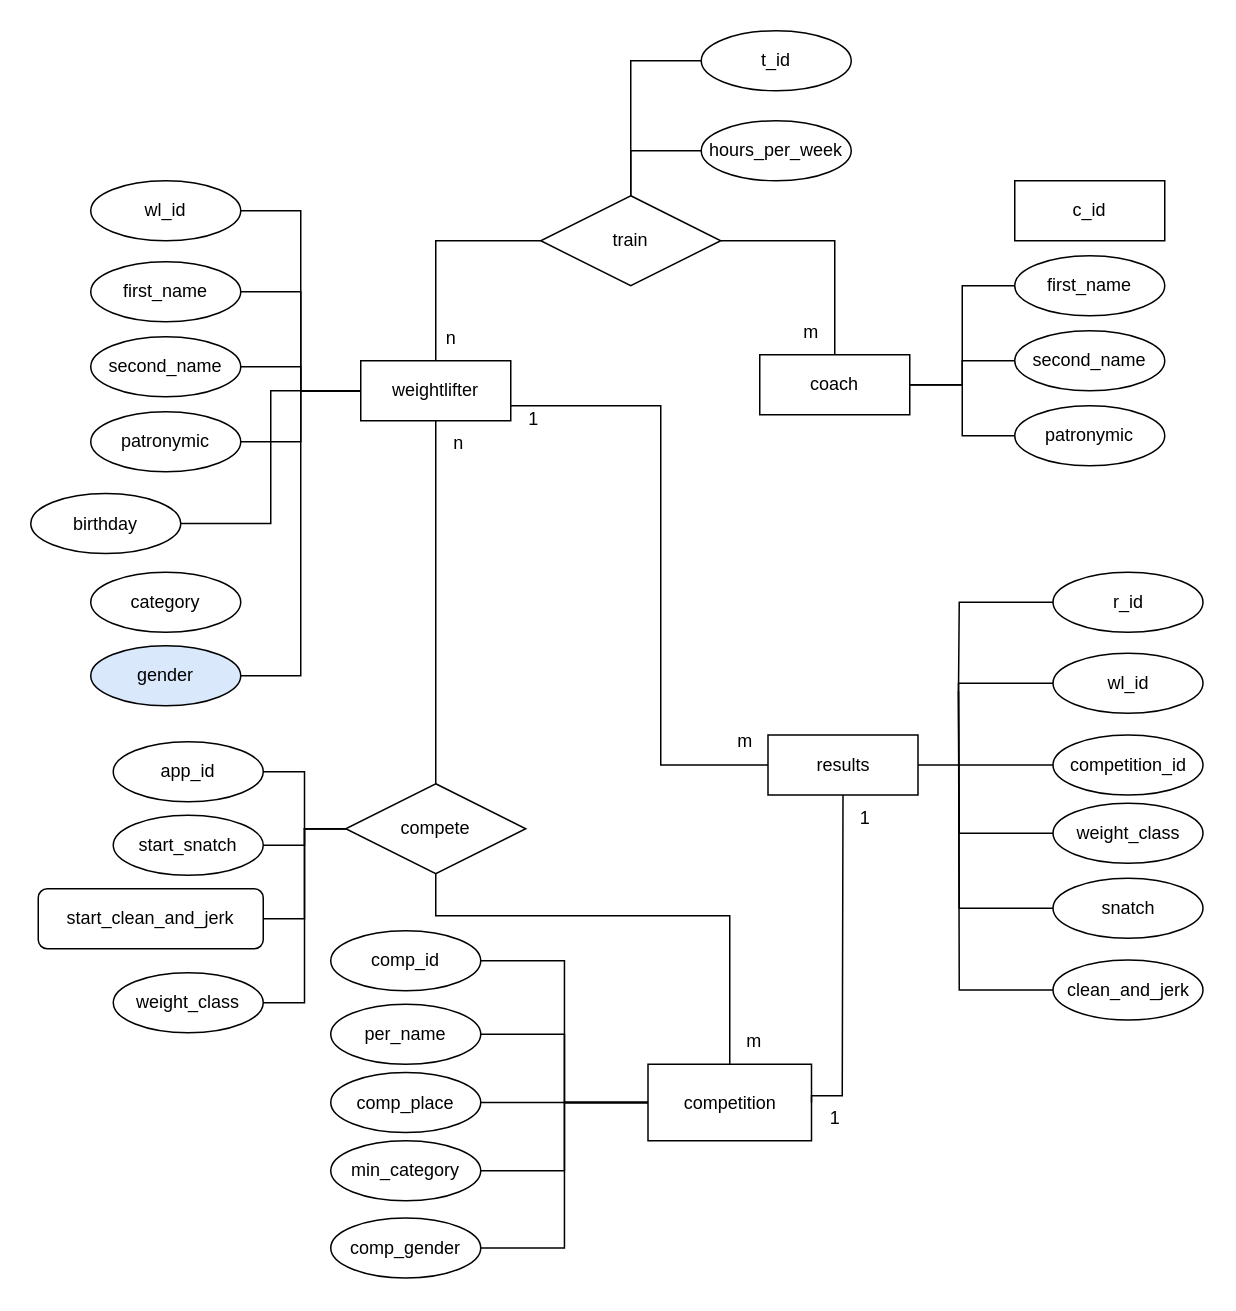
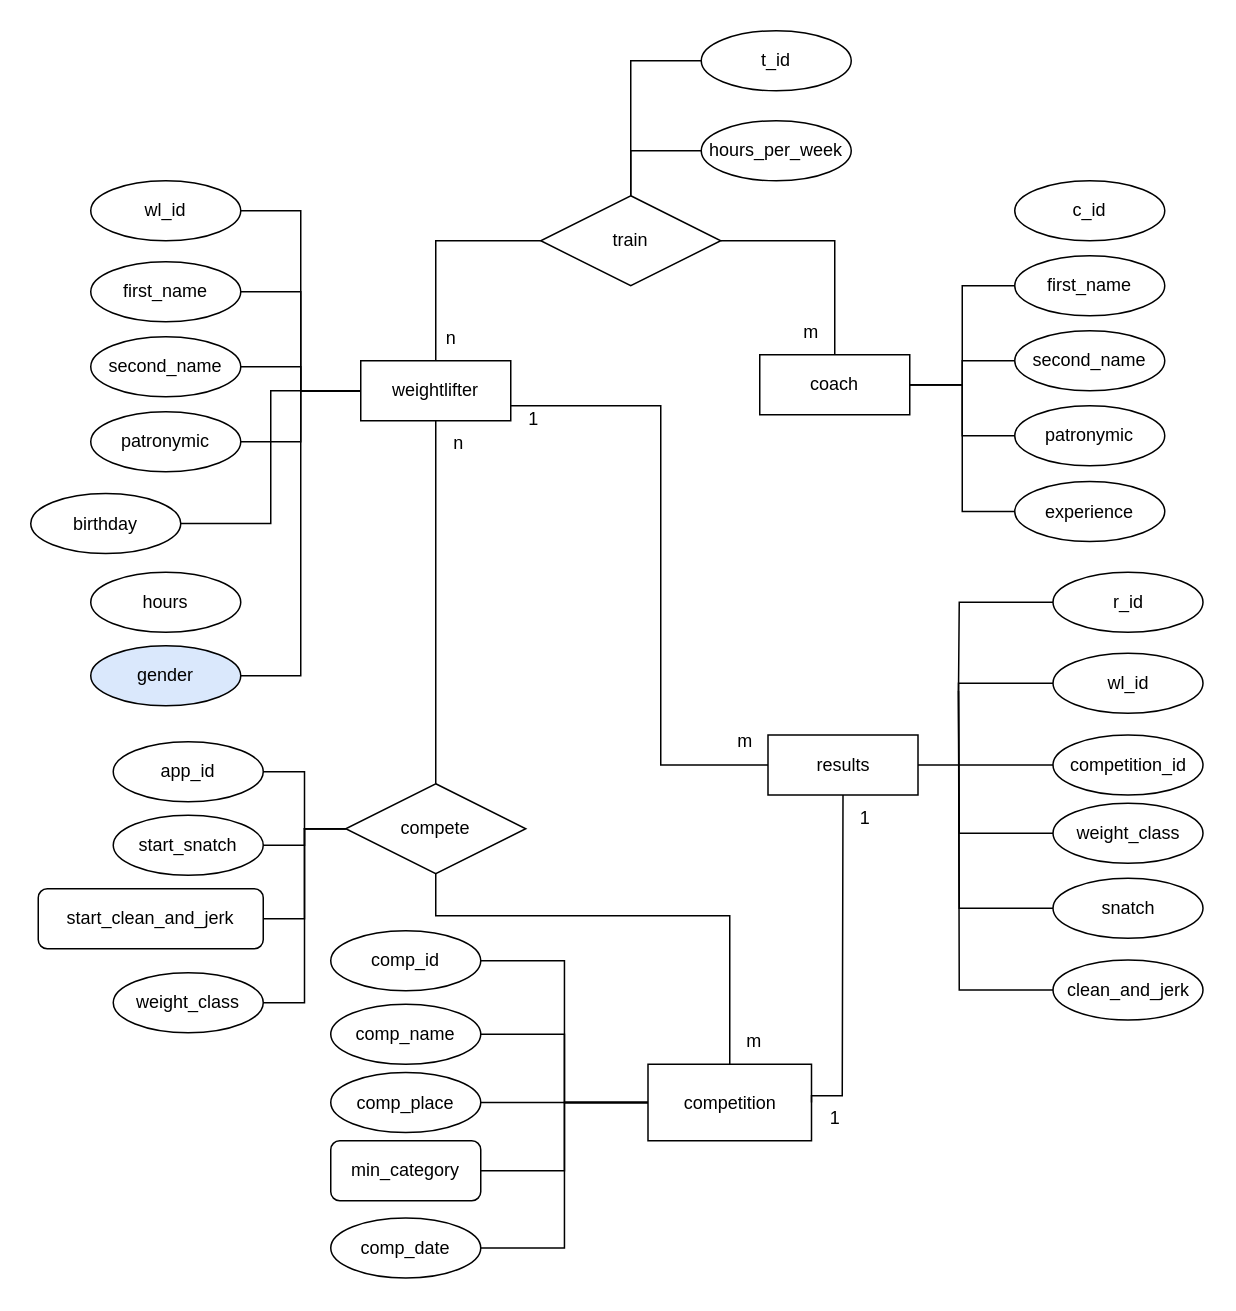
node "c_id": shape rectangle -> ellipse
edge "coach" -- "experience": added
node "experience": added
node "category": label "category" -> "hours"
node "per_name": label "per_name" -> "comp_name"
node "min_category": shape ellipse -> rounded rectangle
node "comp_gender": label "comp_gender" -> "comp_date"
